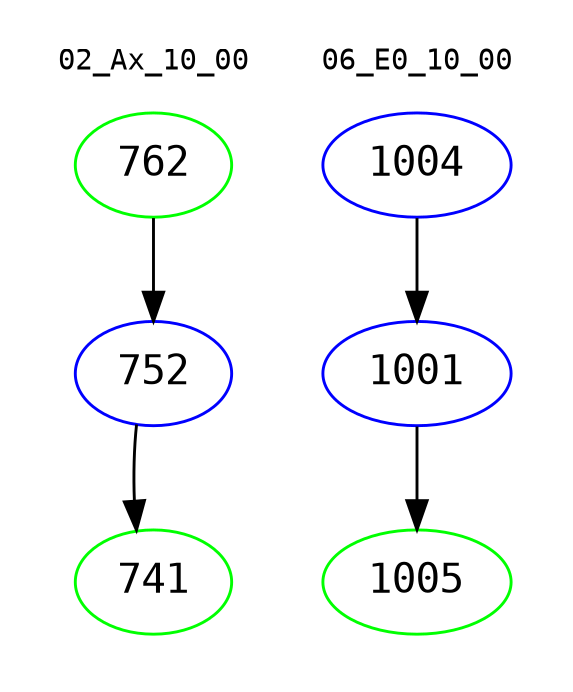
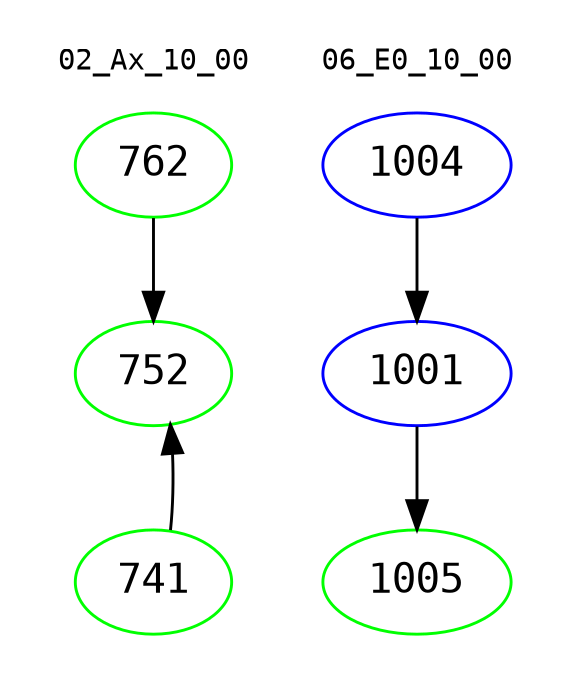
node "752": color blue -> green
edge "752" -> "741": reversed
